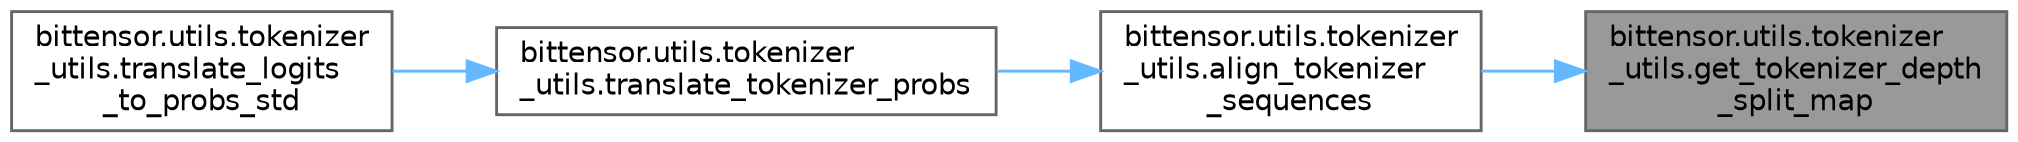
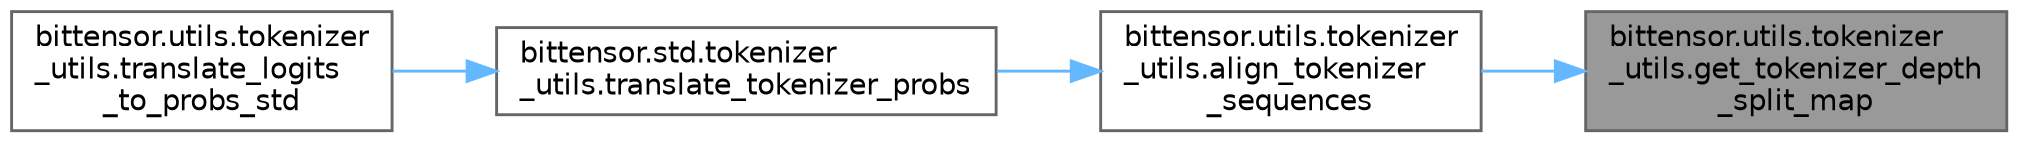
node "bittensor.utils.tokenizer _utils.translate_tokenizer_probs": label "bittensor.utils.tokenizer _utils.translate_tokenizer_probs" -> "bittensor.std.tokenizer _utils.translate_tokenizer_probs"
